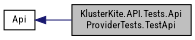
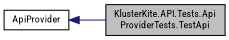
node "Api": label "Api" -> "ApiProvider"
